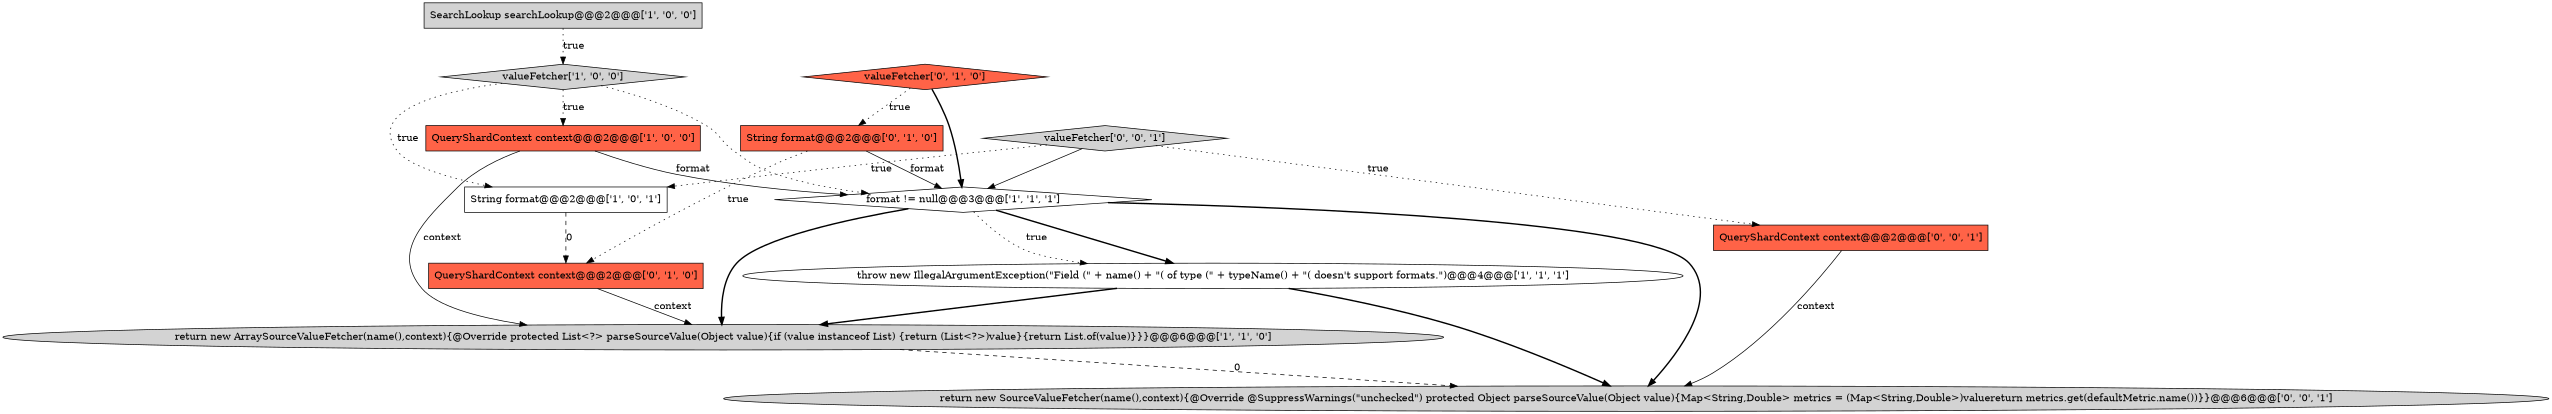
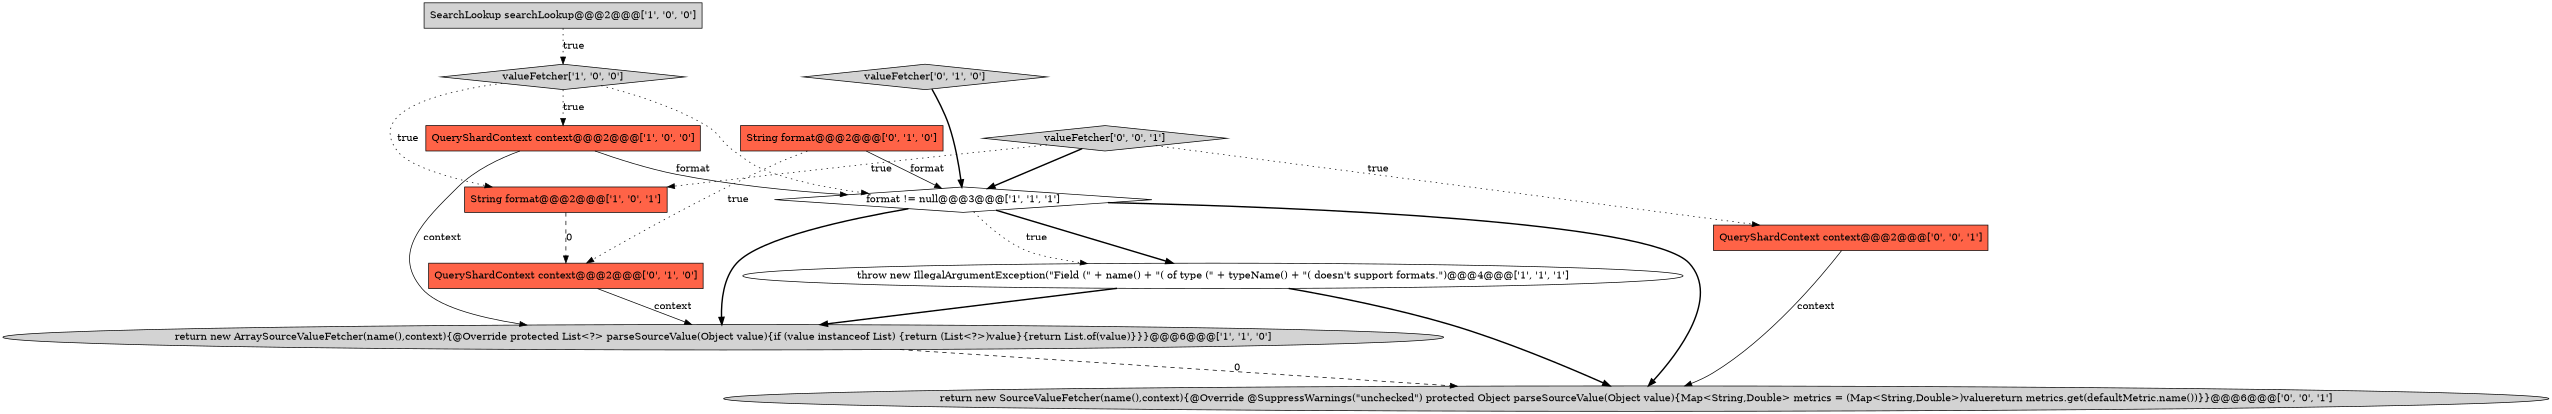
node "valueFetcher['0', '1', '0']": fillcolor tomato -> lightgray
edge "valueFetcher['0', '1', '0']" -> "String format@@@2@@@['0', '1', '0']": removed, label "true"
edge "valueFetcher['0', '0', '1']" -> "format != null@@@3@@@['1', '1', '1']": style solid -> bold
node "String format@@@2@@@['1', '0', '1']": fillcolor white -> tomato
